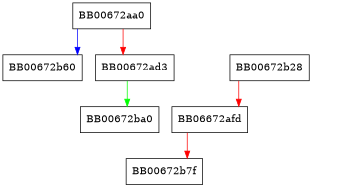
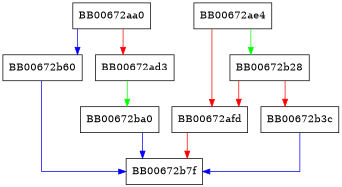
node "BB00672ae4": added
node "BB06672afd": label "BB06672afd" -> "BB00672afd"
node "BB00672b3c": added
edge "BB00672ba0" -> "BB00672b7f": added
edge "BB00672b60" -> "BB00672b7f": added
